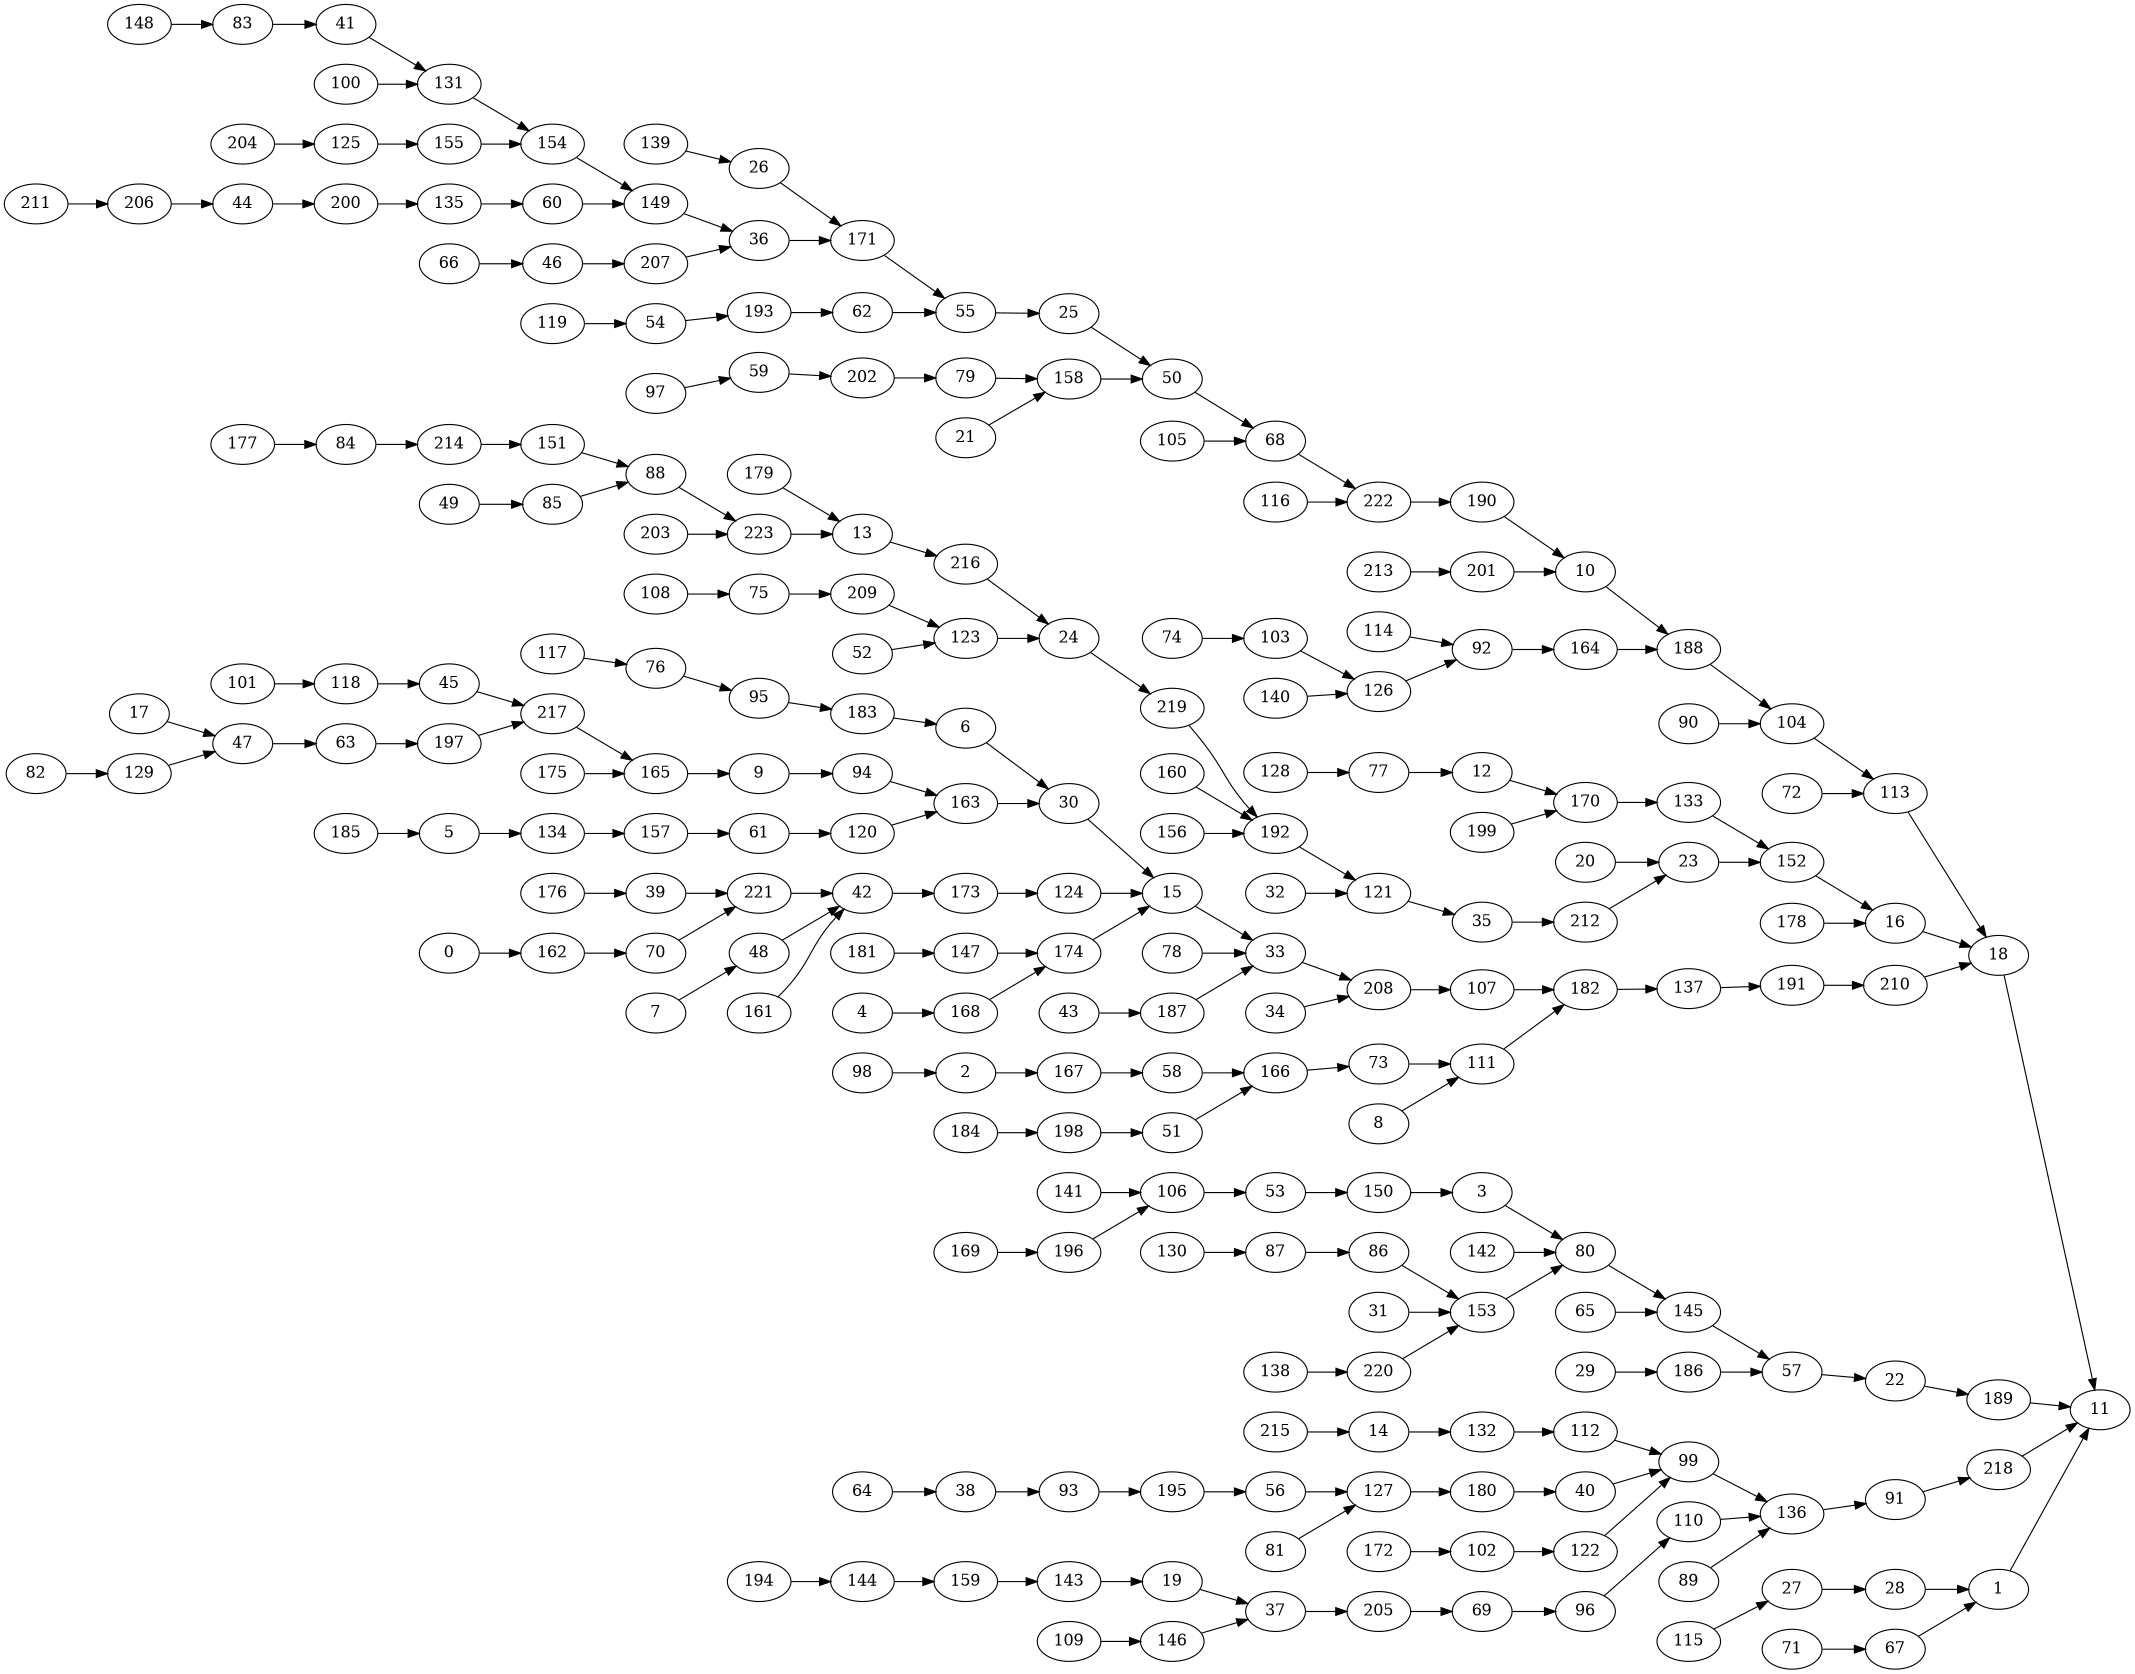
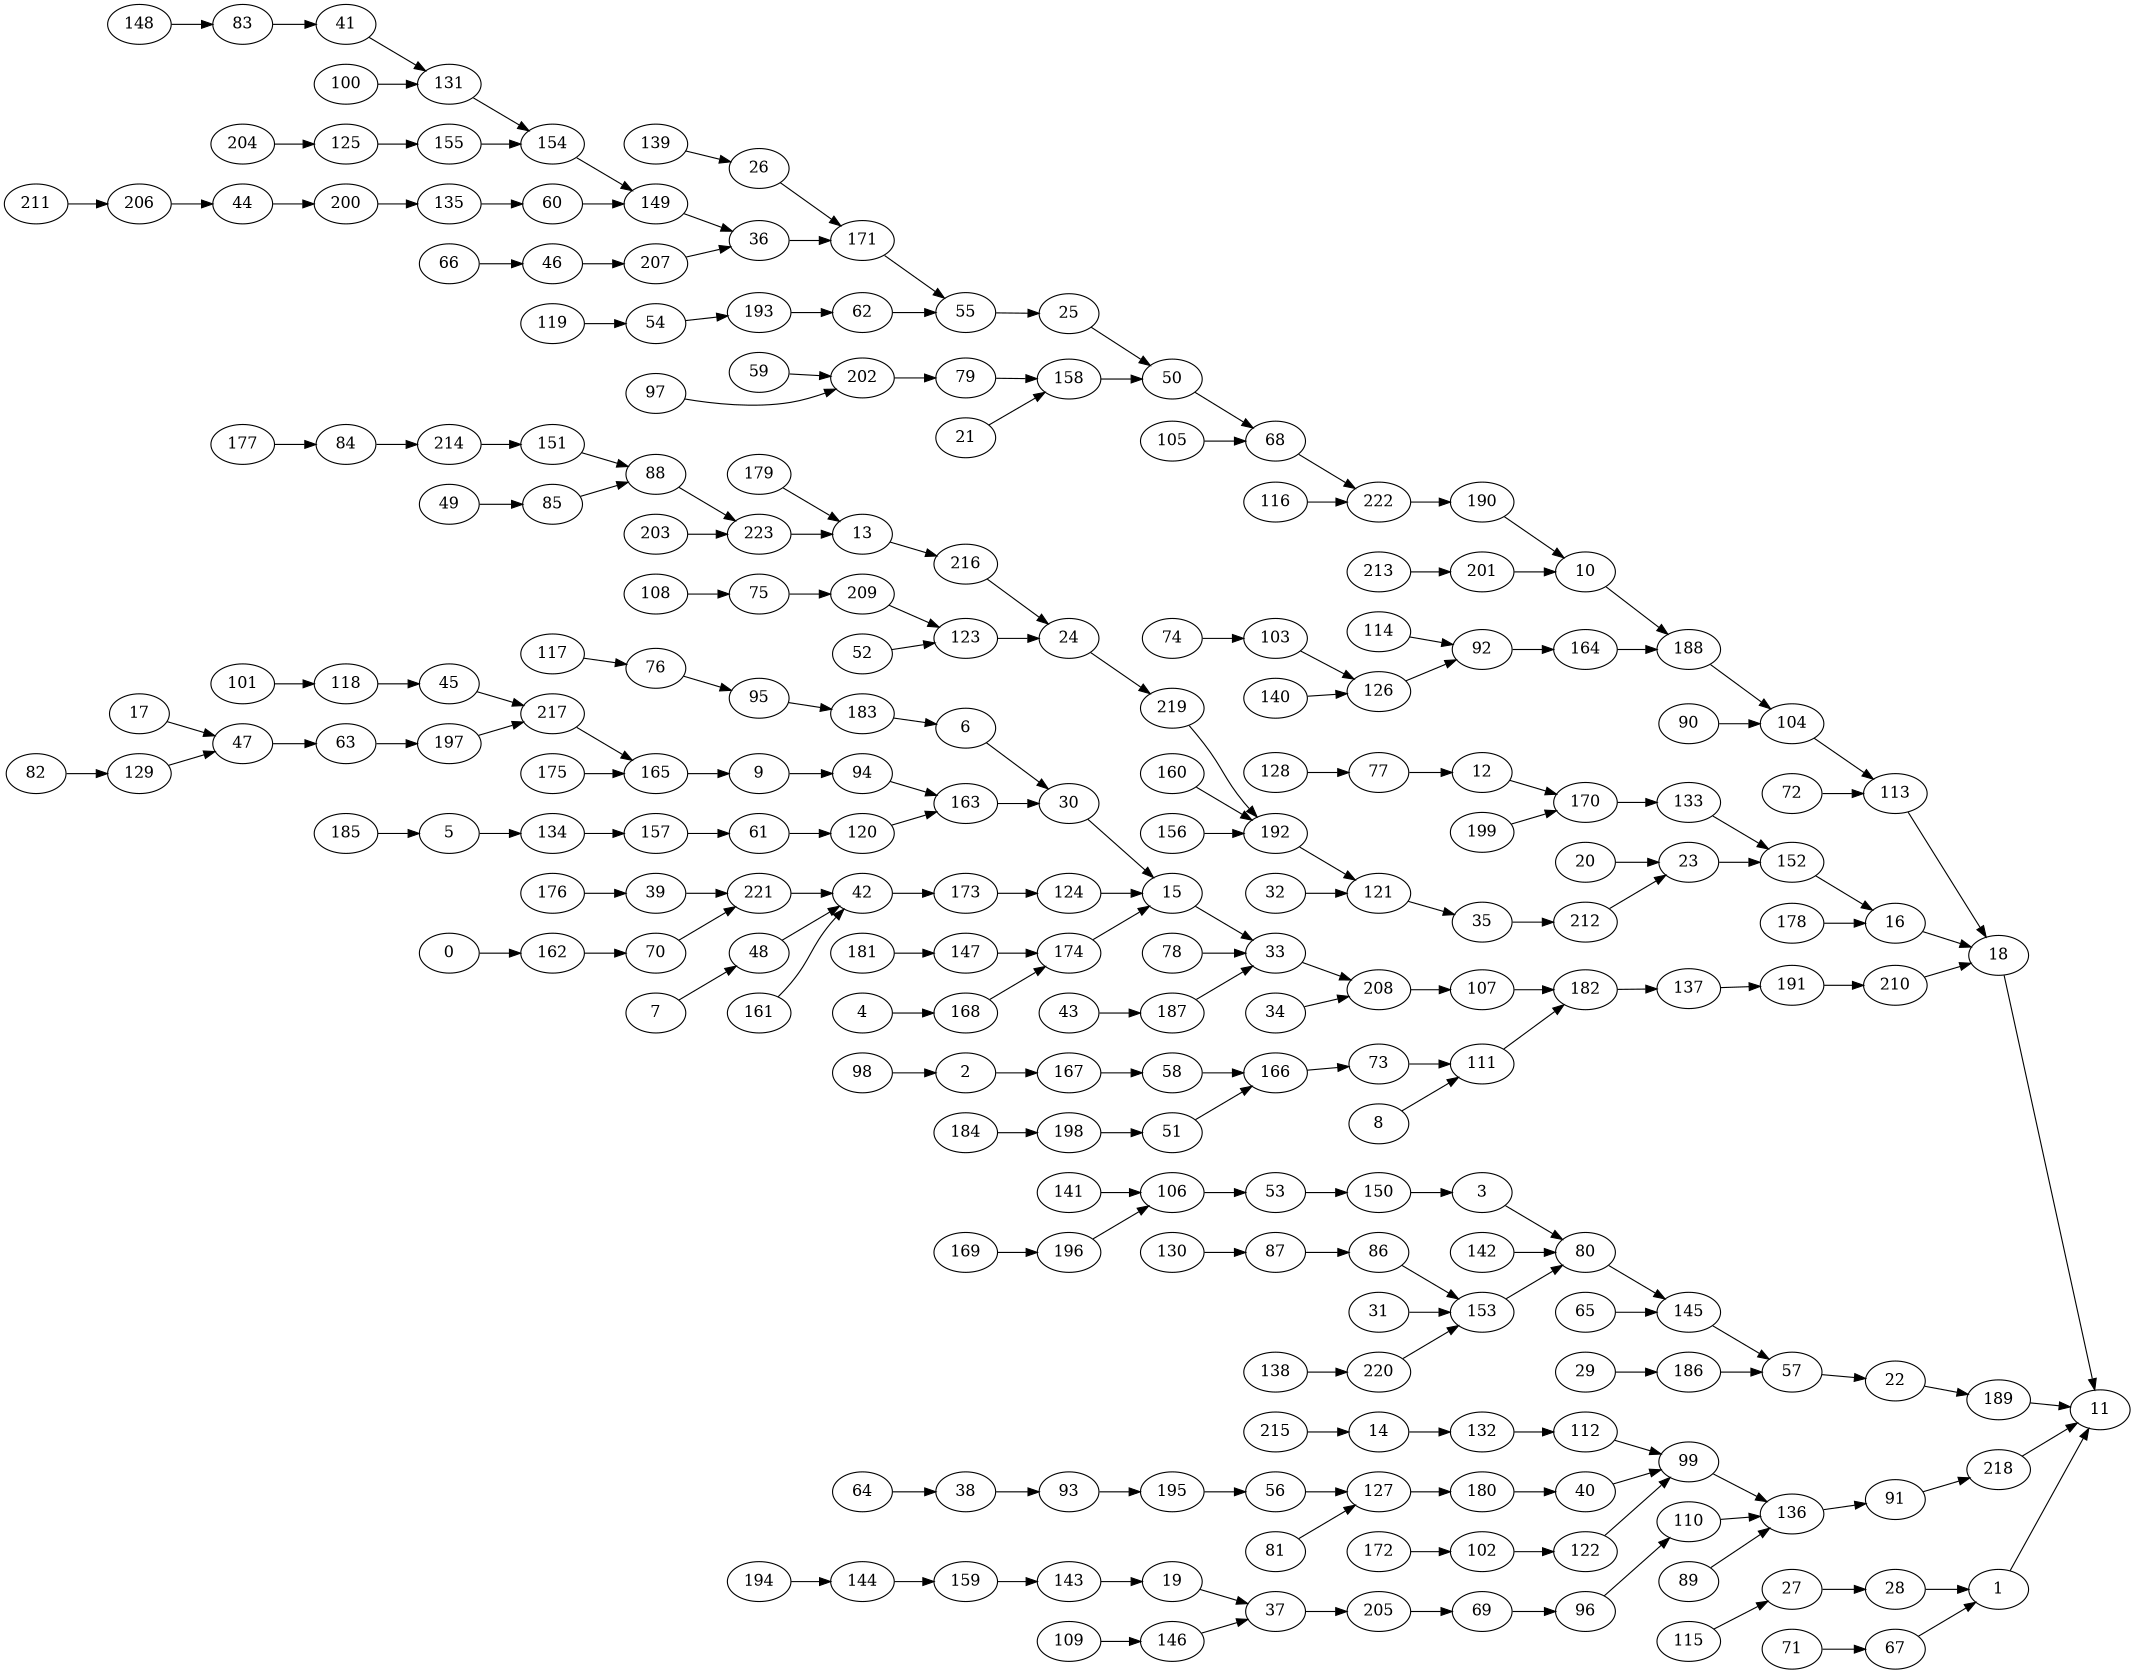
edge "97" -> "59": now "97" -> "202"
